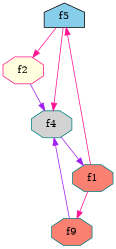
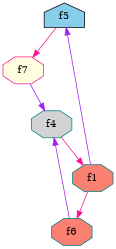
edge "f5" -> "f4": removed
node "f2": label "f2" -> "f7"
edge "f1" -> "f5": color deeppink -> purple
edge "f4" -> "f1": color purple -> deeppink
node "f9": label "f9" -> "f6"
